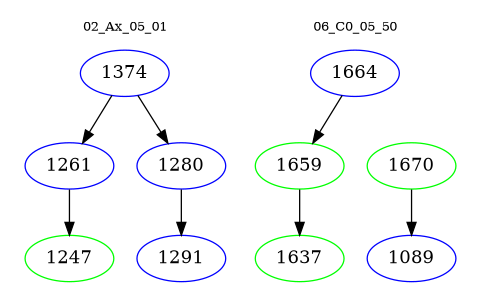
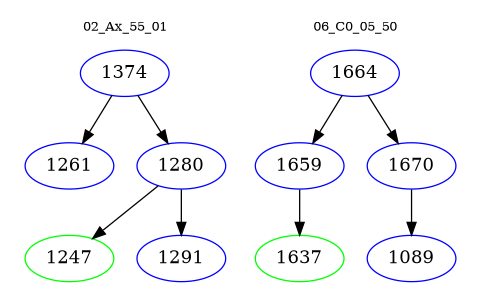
cluster "02_Ax_05_01": label "02_Ax_05_01" -> "02_Ax_55_01"
edge "1664" -> "1670": added
node "1659": color green -> blue
node "1670": color green -> blue
edge "1261" -> "1247": now "1280" -> "1247"
